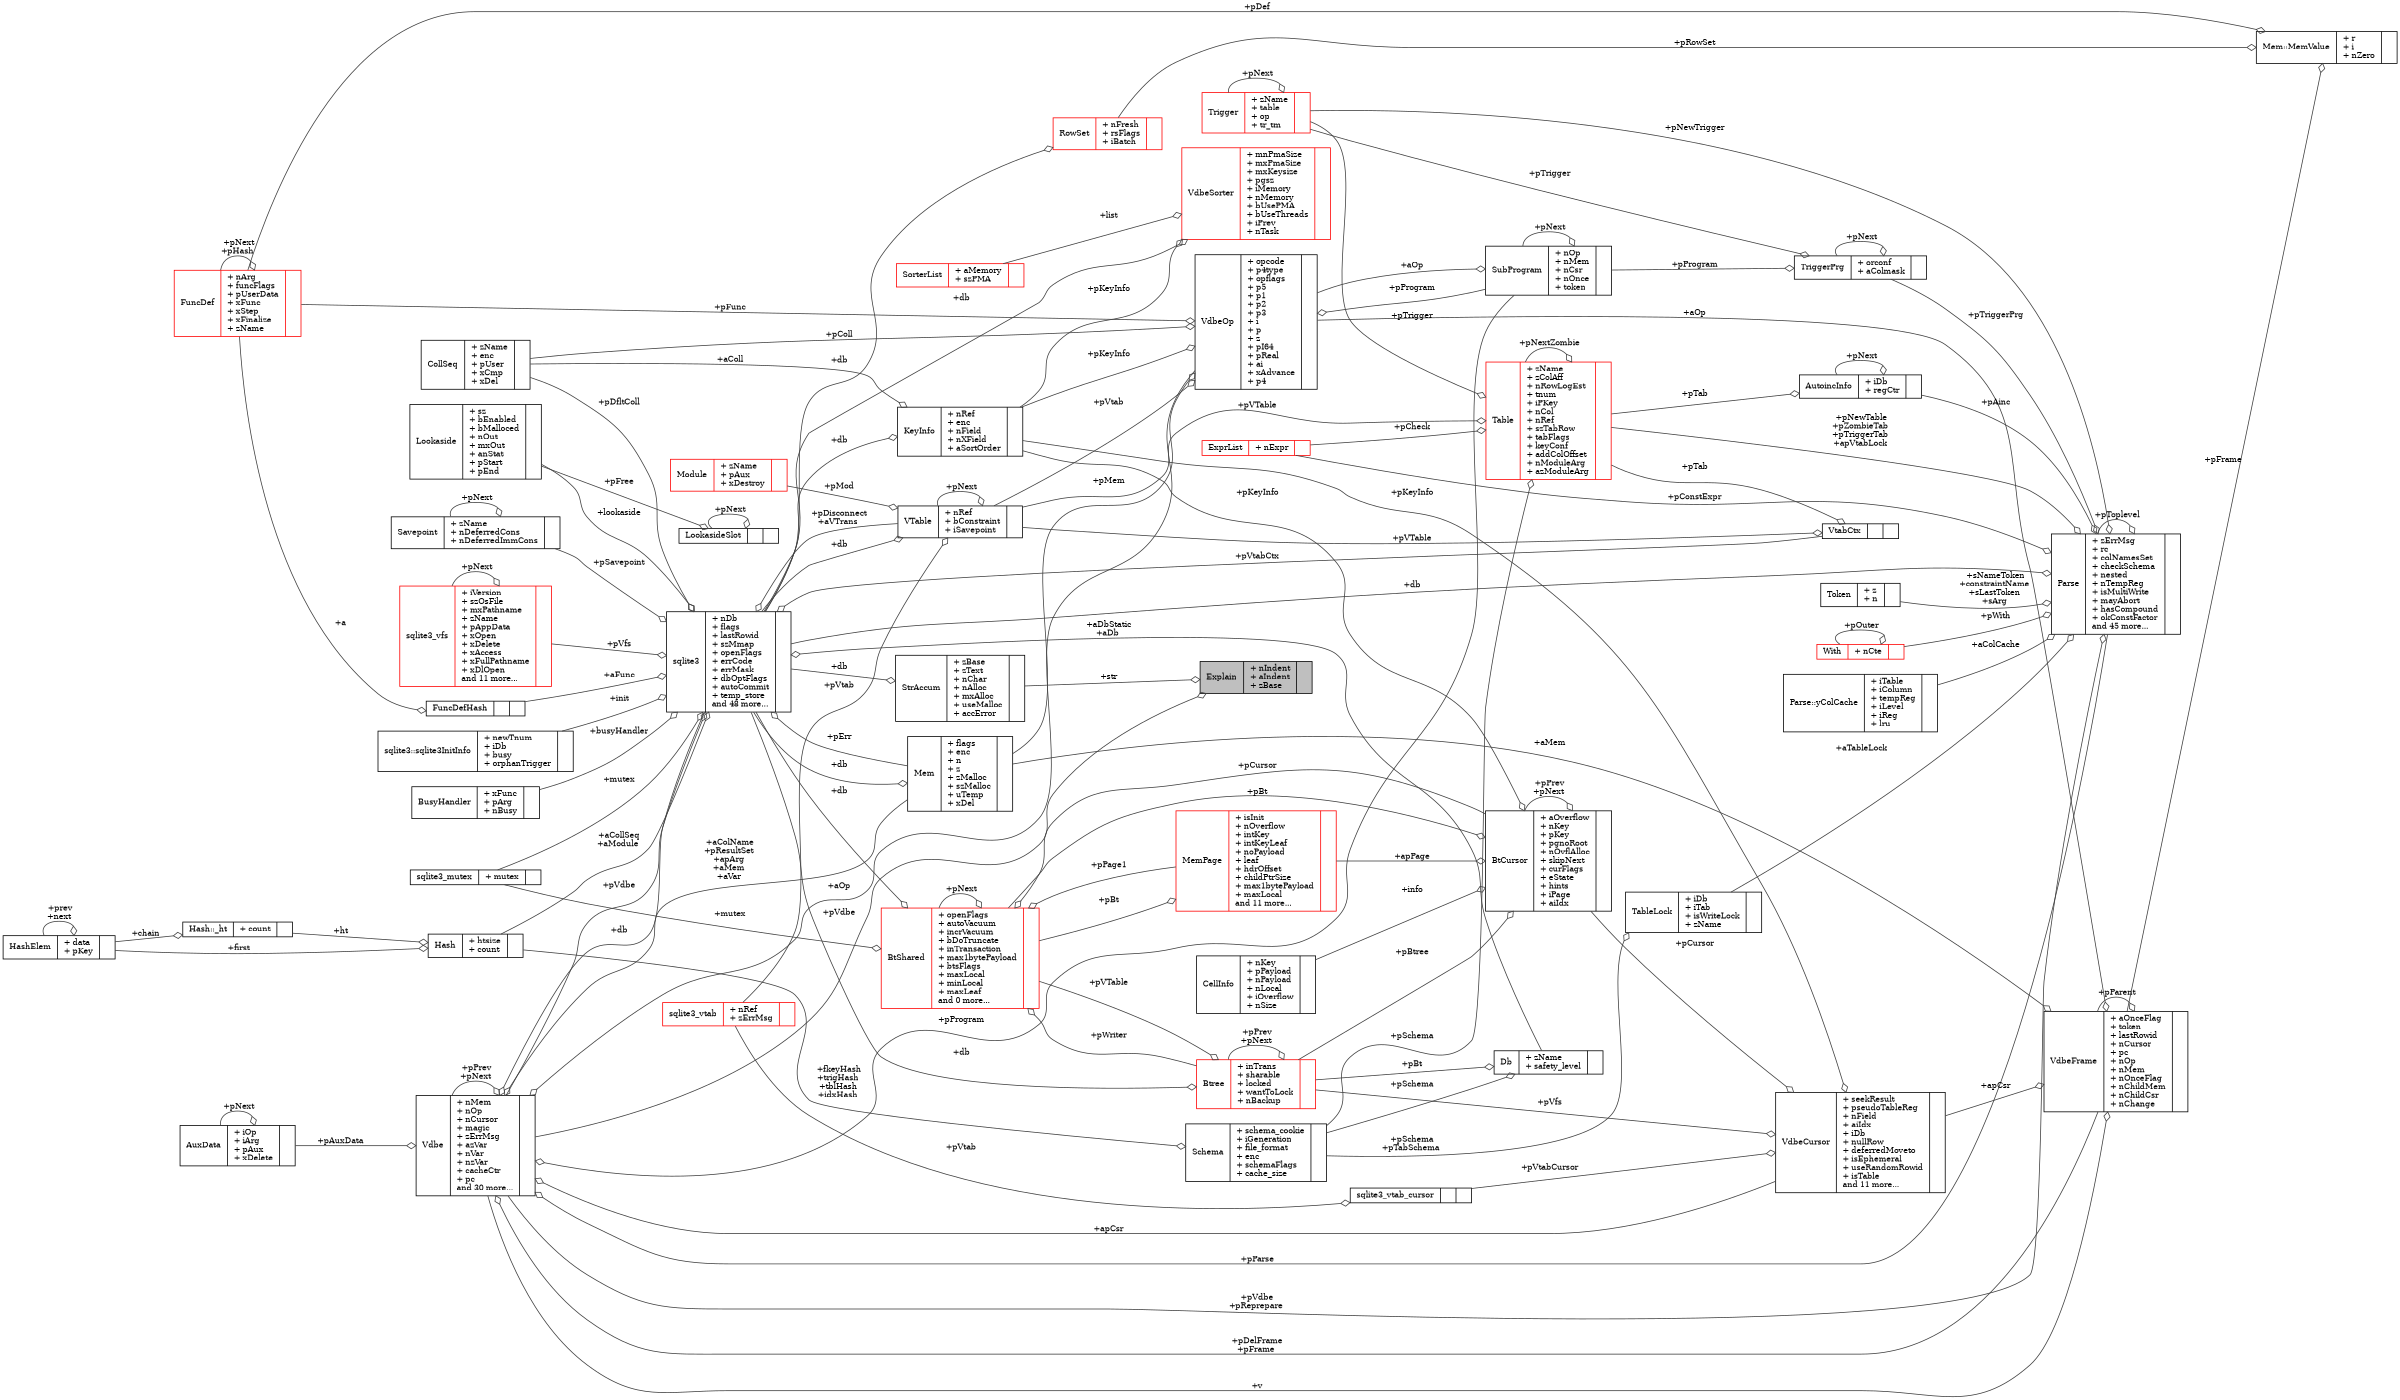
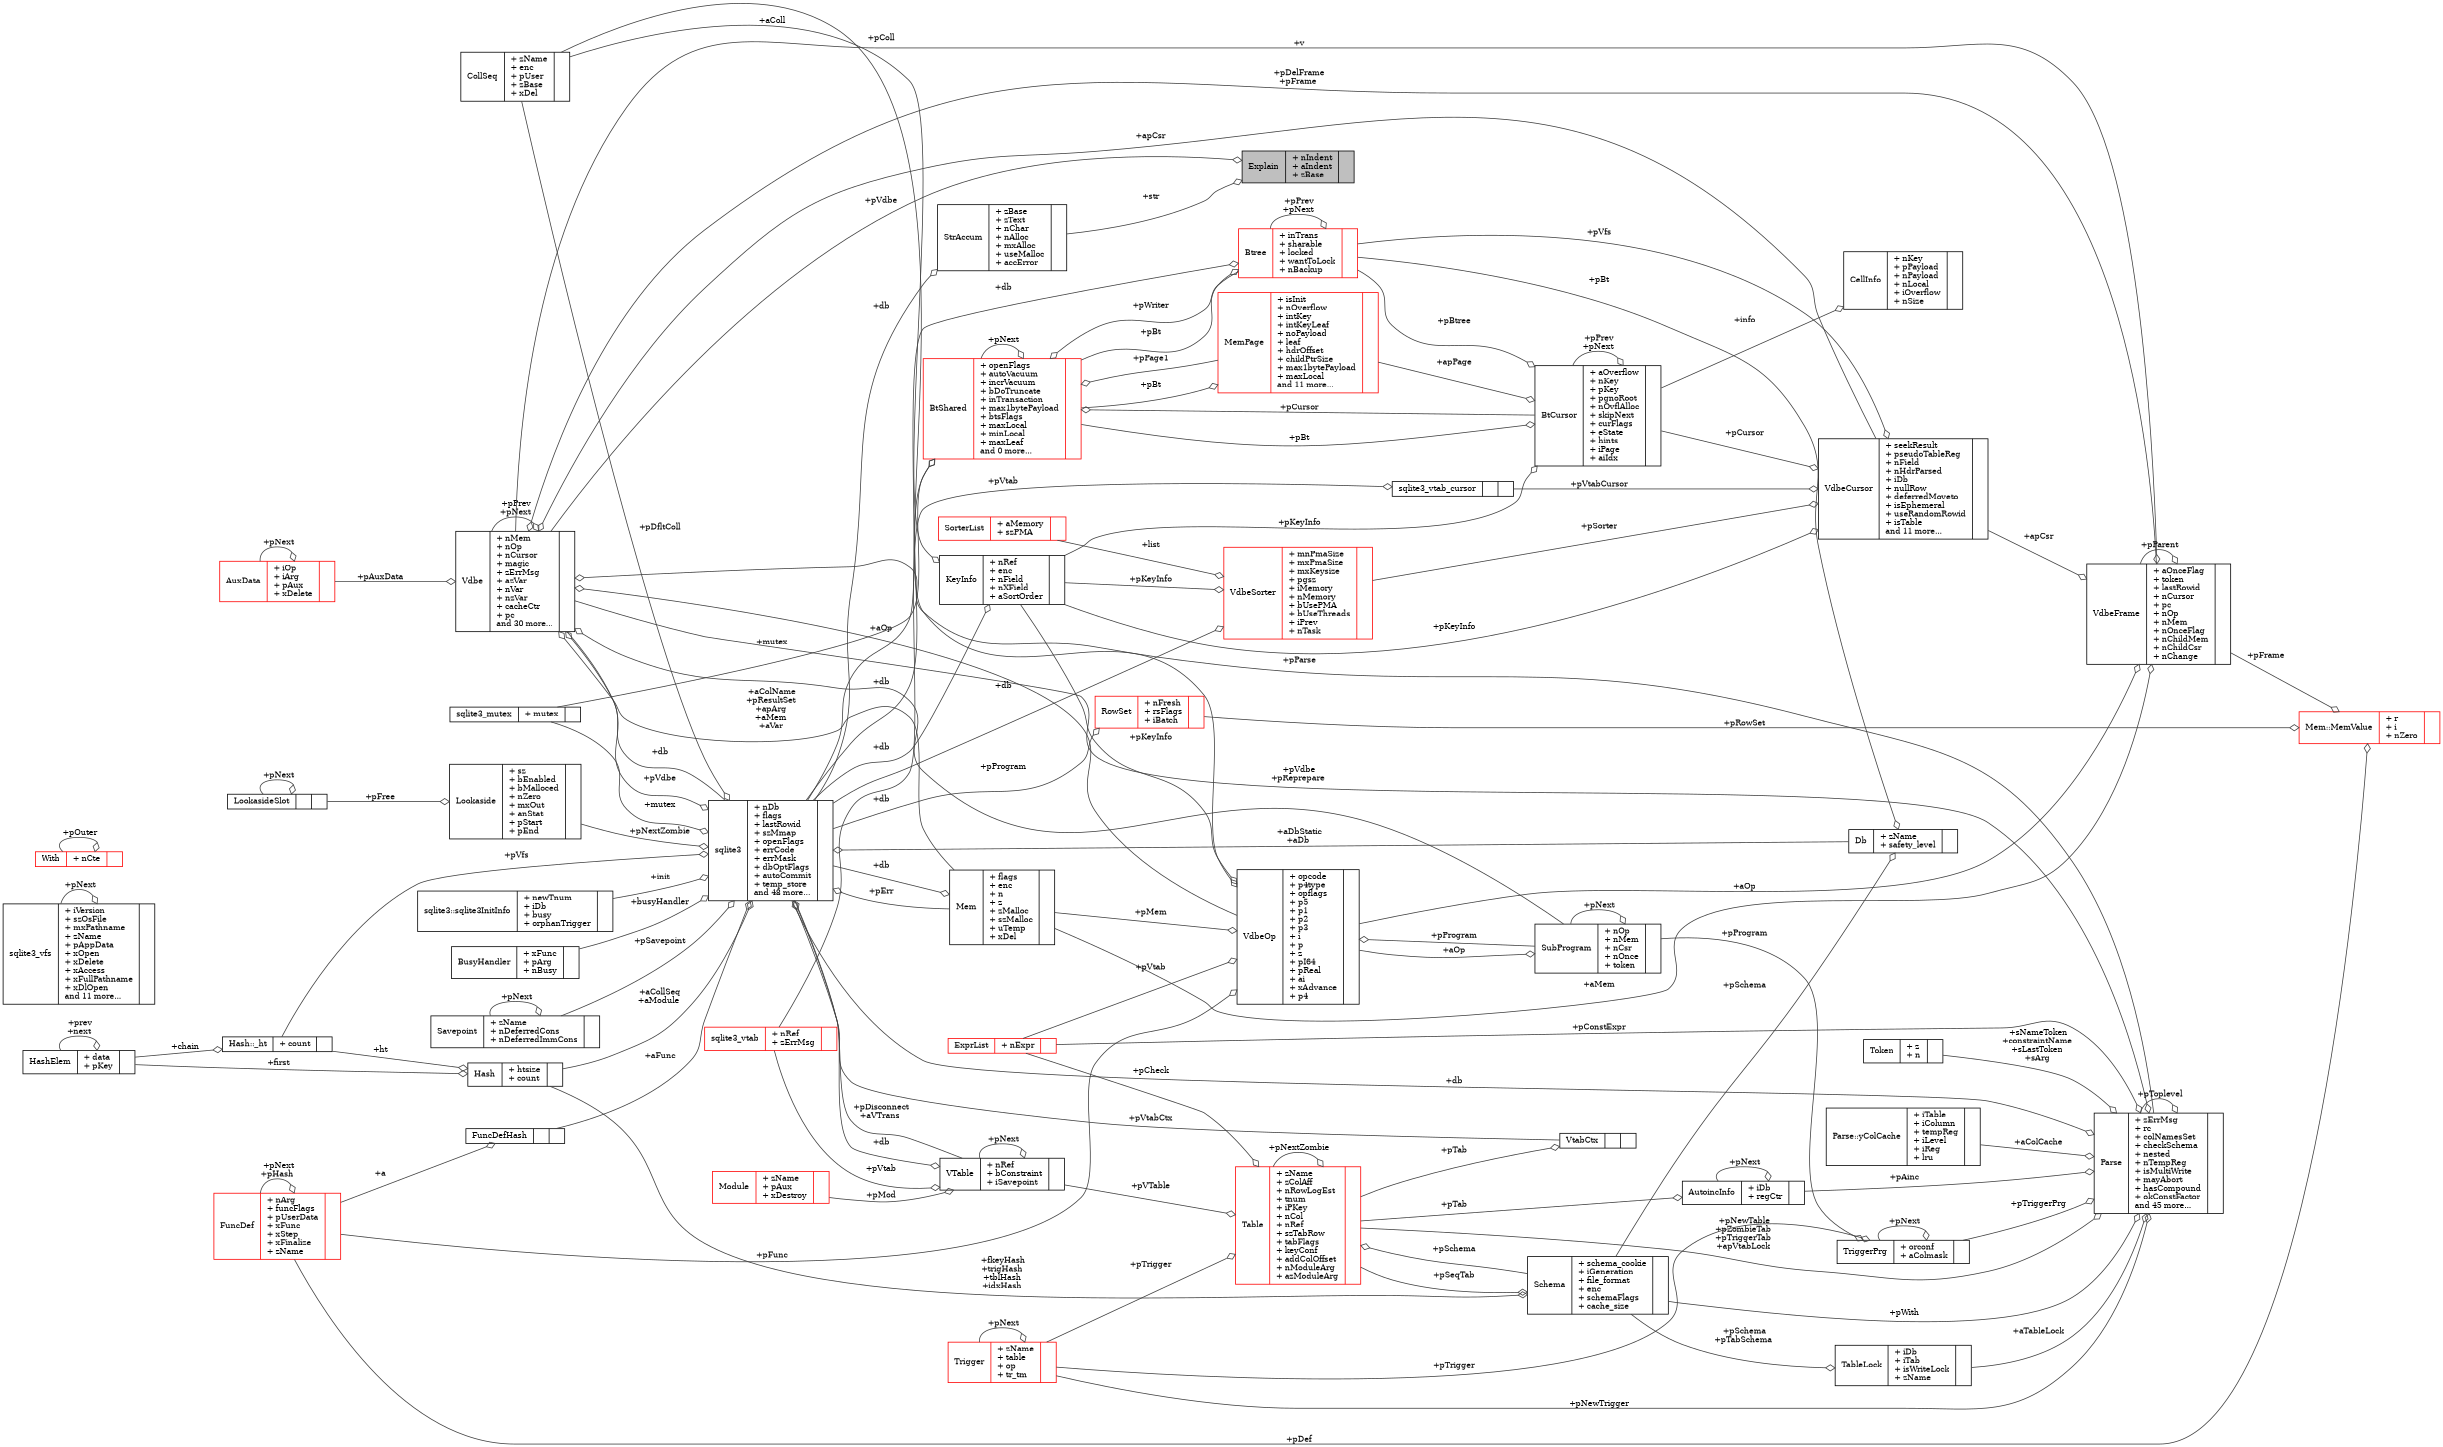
node "Mem::MemValue": color black -> red
node "CollSeq": text "+ xCmp" -> "+ zBase"
node "Lookaside": text "+ nOut" -> "+ nZero"
edge "VTable" -> "VdbeOp": now "ExprList" -> "VdbeOp"
edge "Lookaside" -> "LookasideSlot": reversed
edge "Lookaside" -> "sqlite3": label " +lookaside" -> " +pNextZombie"
edge "VdbeSorter" -> "VdbeCursor": added, label "+pSorter"
edge "VTable" -> "VtabCtx": removed, label "+pVTable"
edge "With" -> "Parse": now "Schema" -> "Parse"
node "sqlite3_vfs": color red -> black
edge "sqlite3_vfs" -> "sqlite3": now "Hash::_ht" -> "sqlite3"
edge "CellInfo" -> "BtCursor": reversed
edge "BtShared" -> "Btree": label " +pVTable" -> " +pBt"
node "VdbeCursor": text "+ aiIdx" -> "+ nHdrParsed"
node "AuxData": color black -> red
edge "Table" -> "Schema": added, label "+pSeqTab"
